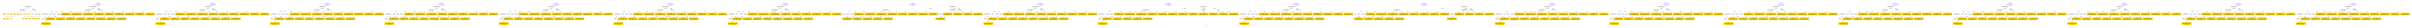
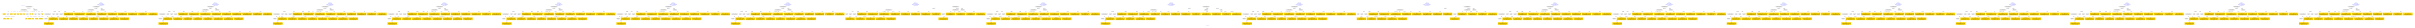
node "Medium": added
